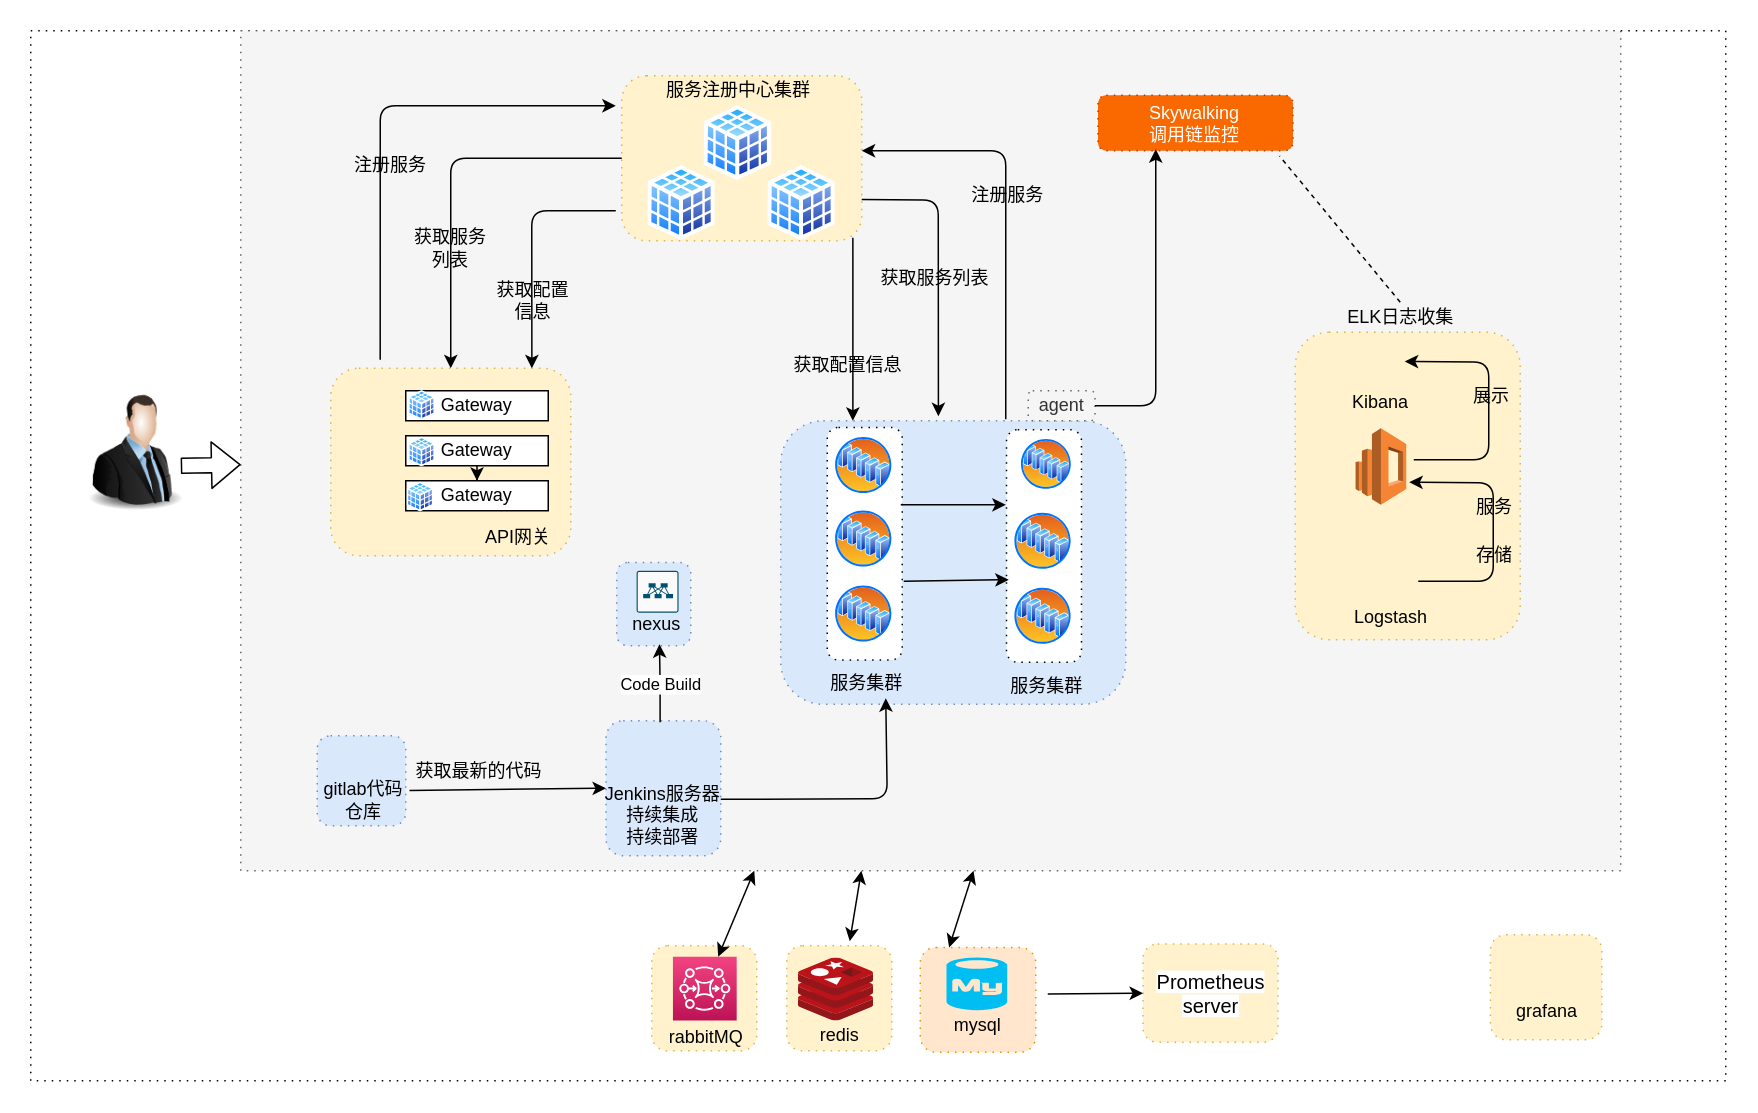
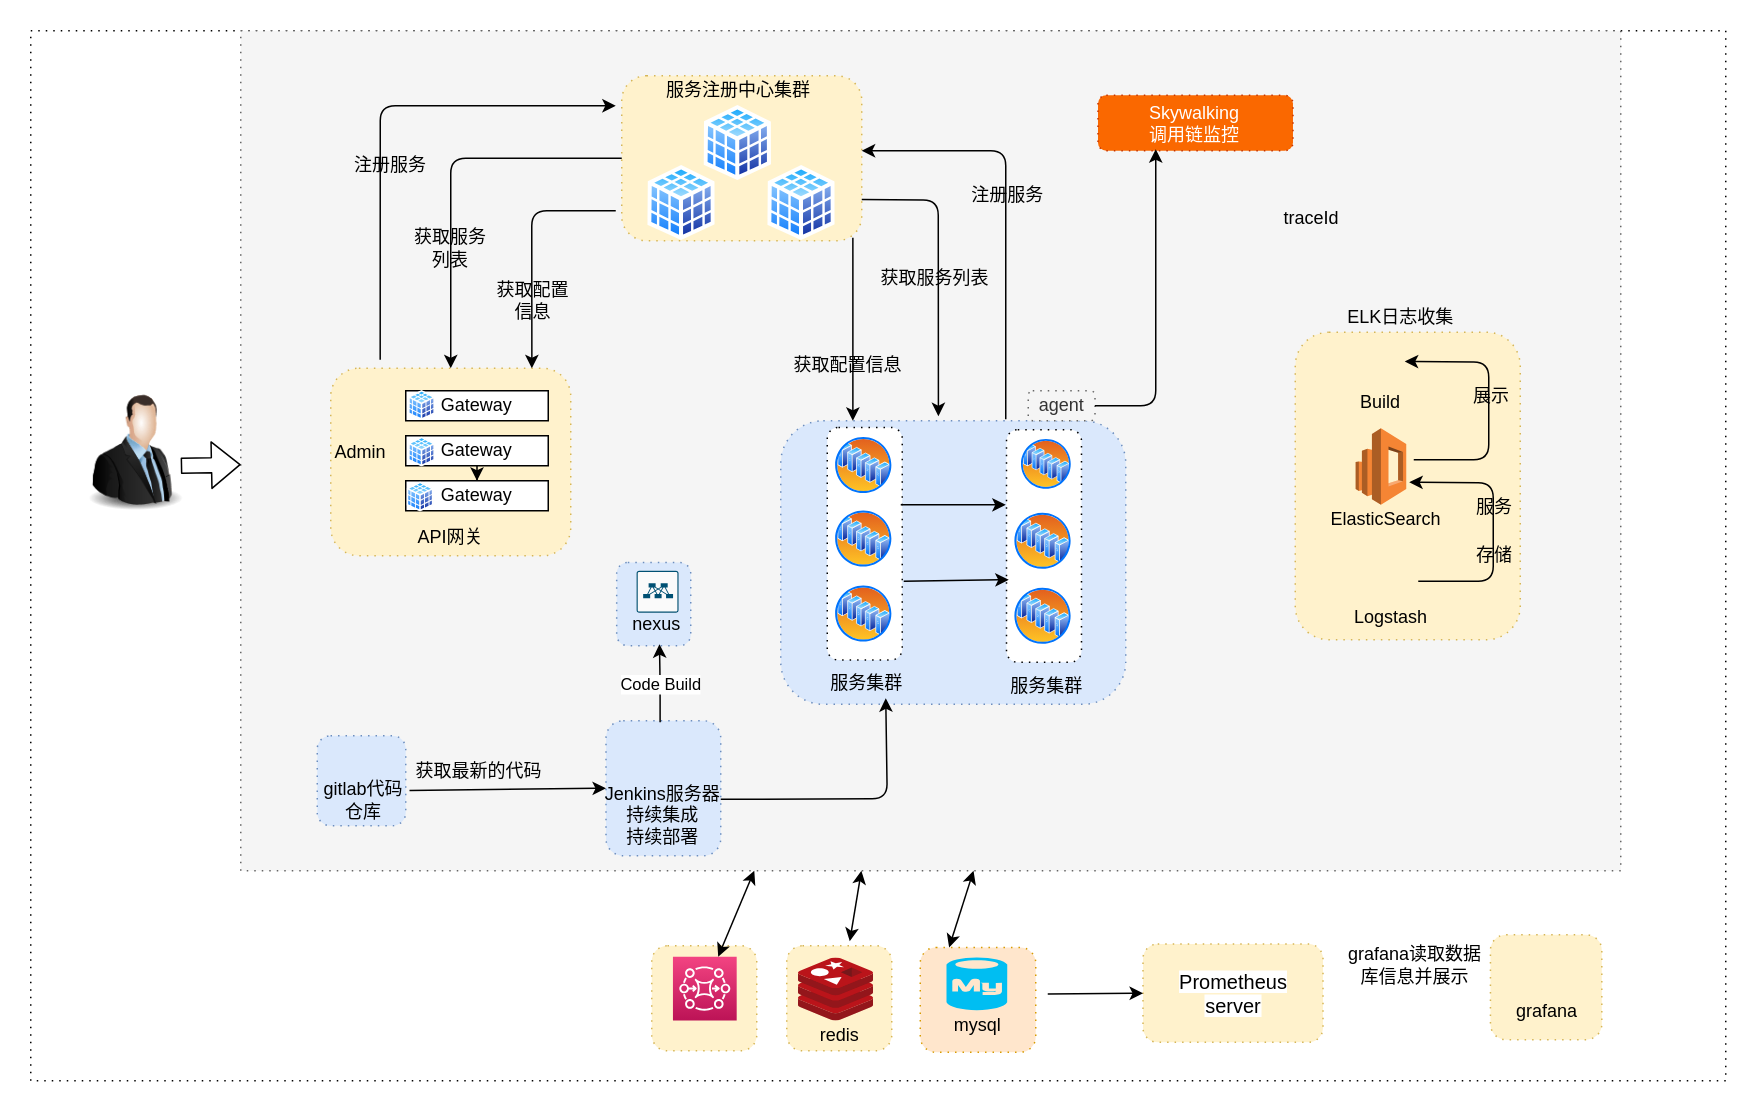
node "traceId": added
edge "Skywalking 调用链监控" -- "ELK日志收集": removed
node "Kibana": label "Kibana" -> "Build"
node "Admin": added
node "ElasticSearch": added
node "API网关": moved (518, 538) -> (451, 538)
node "grafana读取数据库信息并展示": added
node "Prometheus server": size 135x98 -> 180x98
node "rabbitMQ": removed
